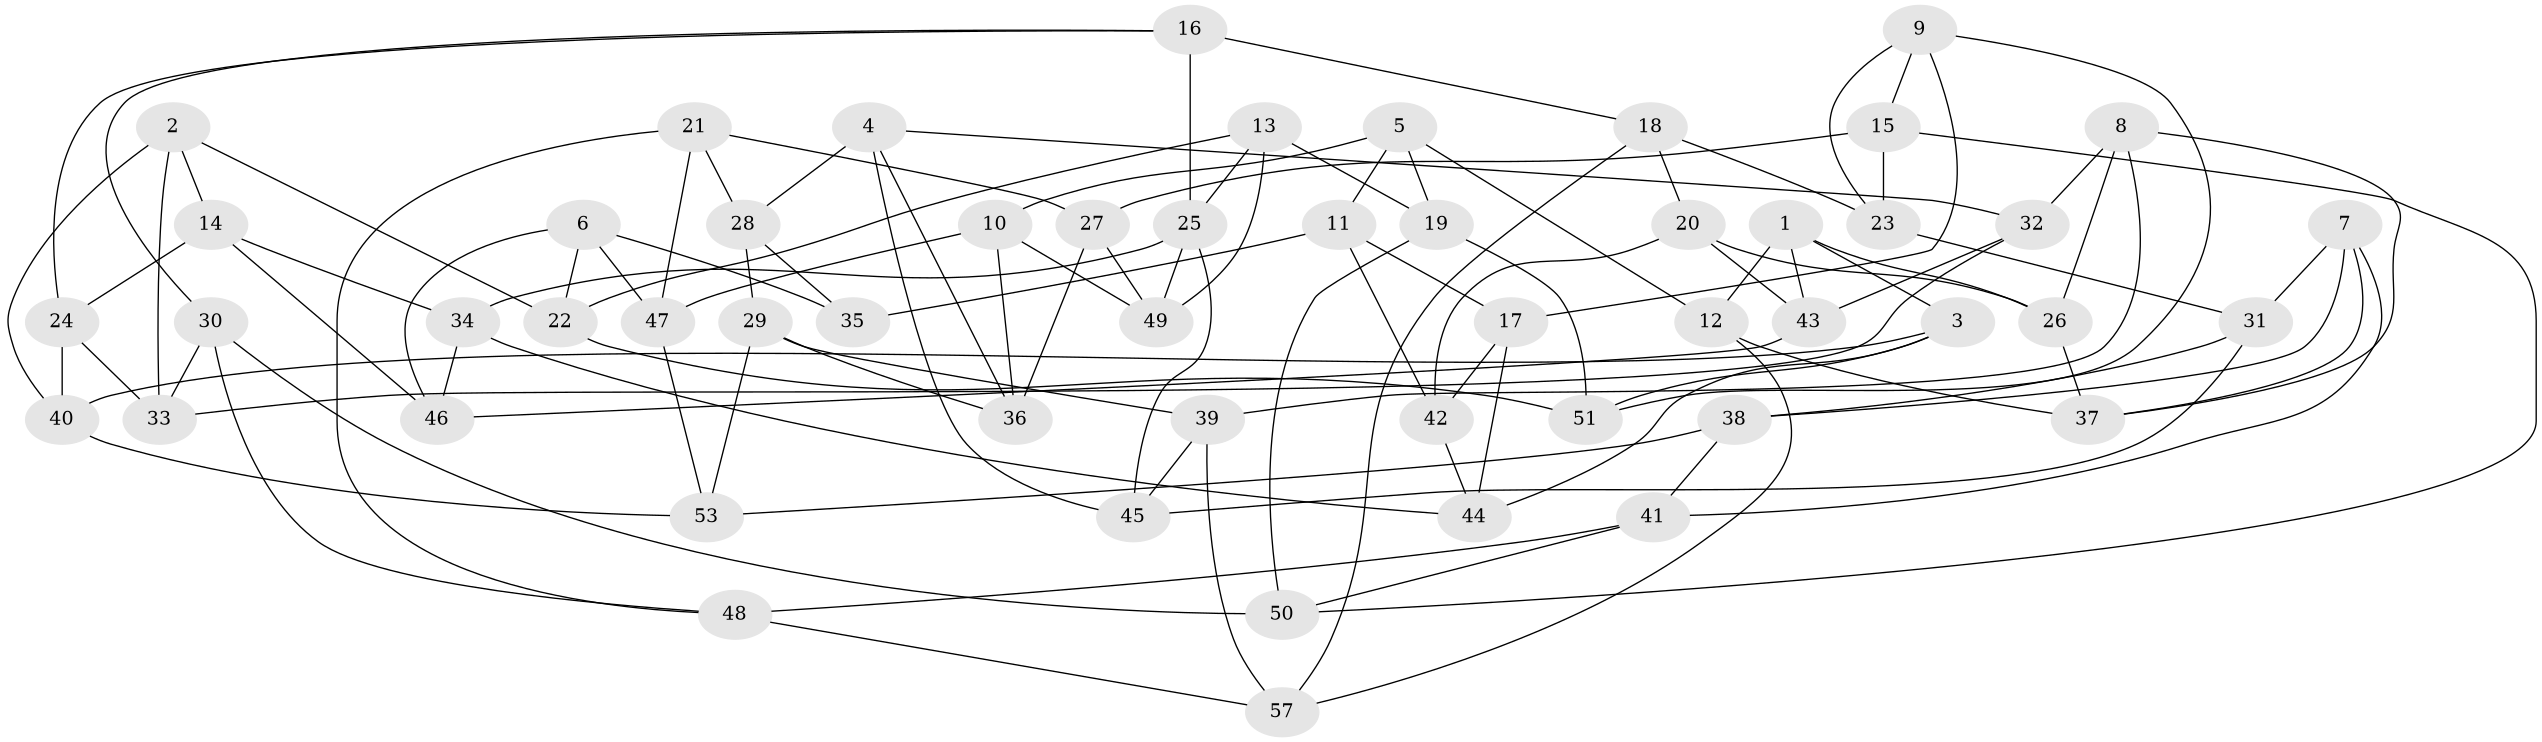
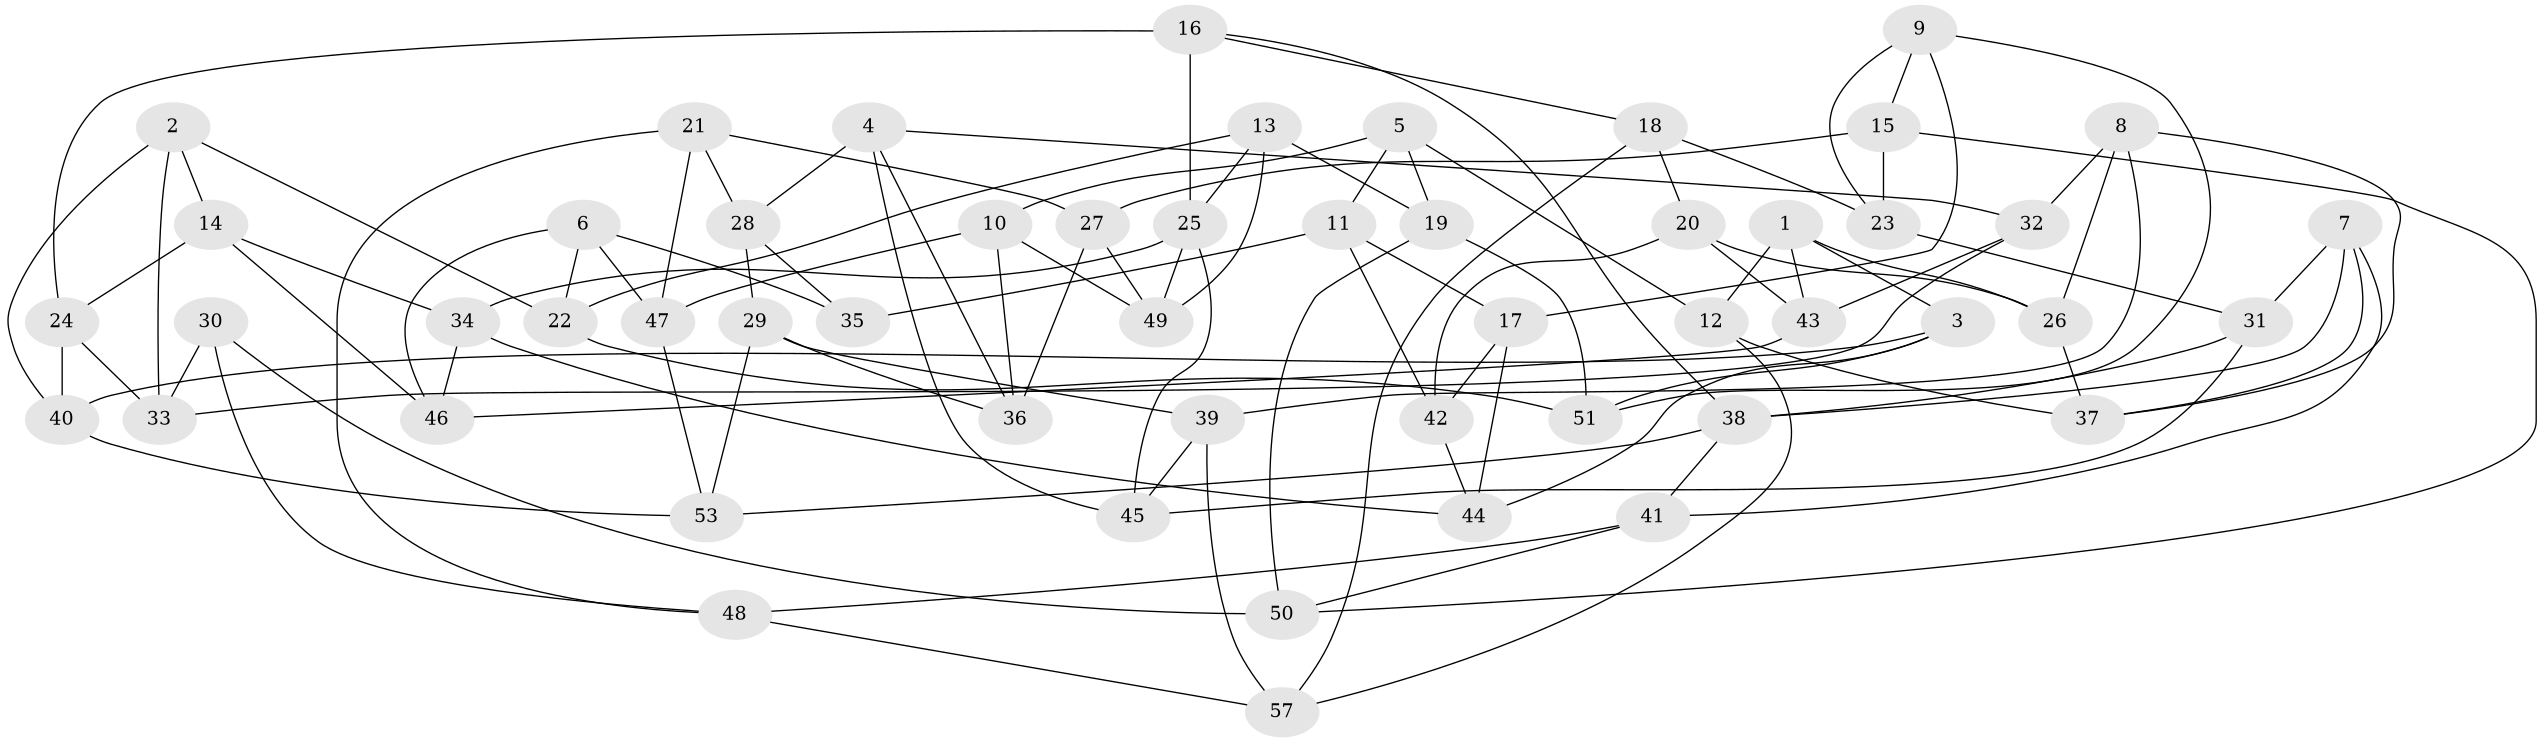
edge "16" -- "30": now "16" -- "38"
